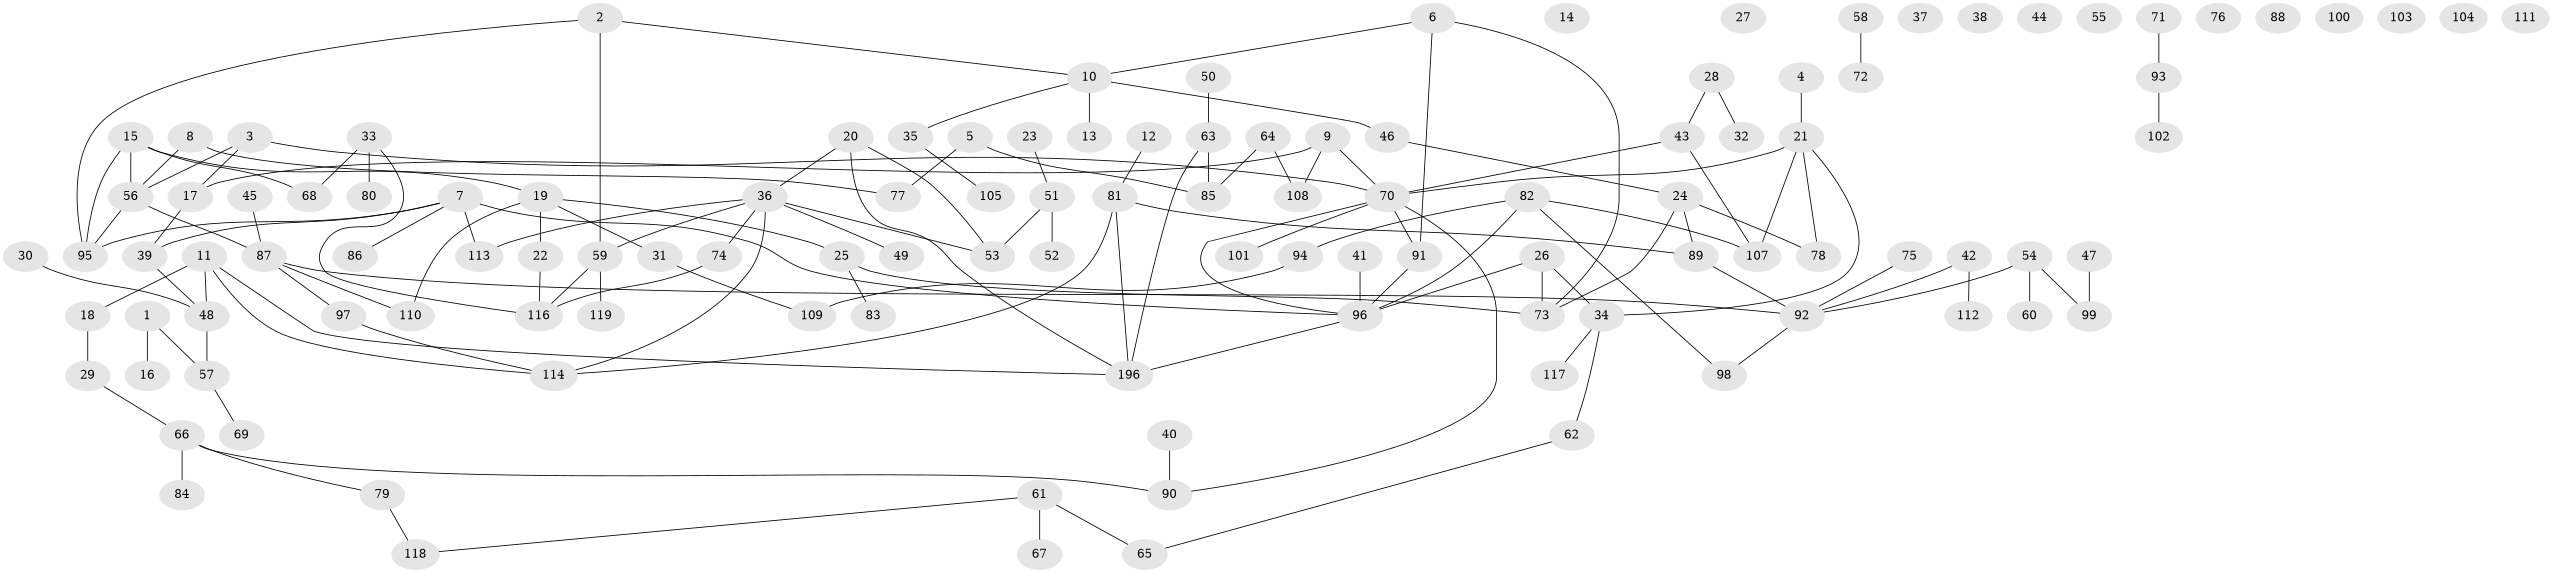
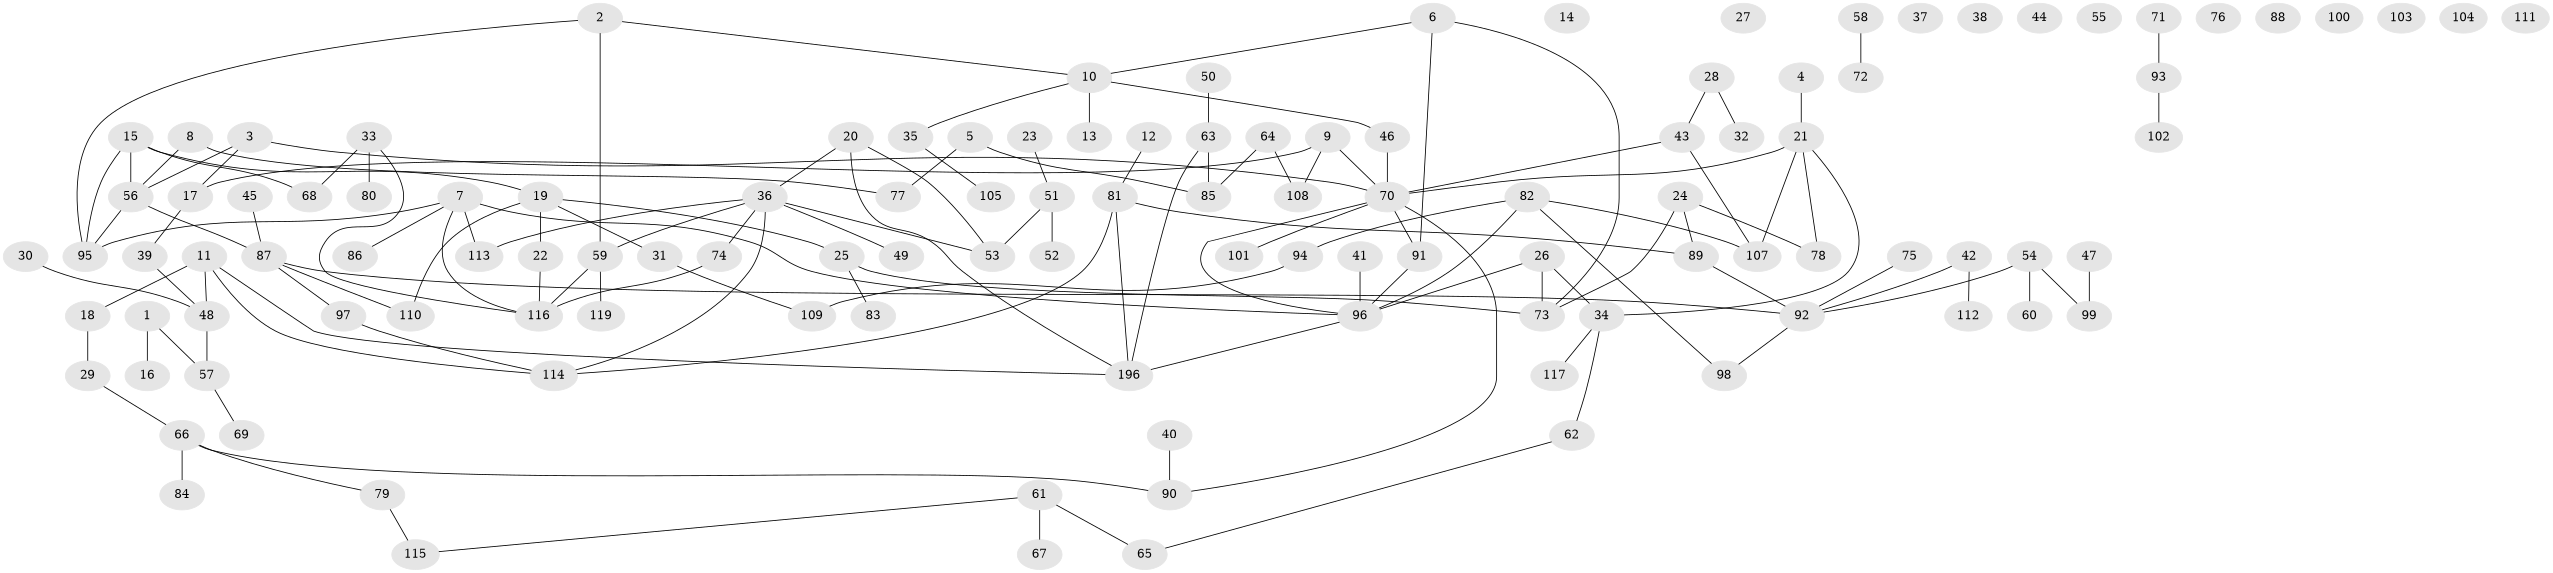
edge "46" -- "24": now "46" -- "70"
edge "7" -- "39": now "7" -- "116"
node "118": label "118" -> "115"
